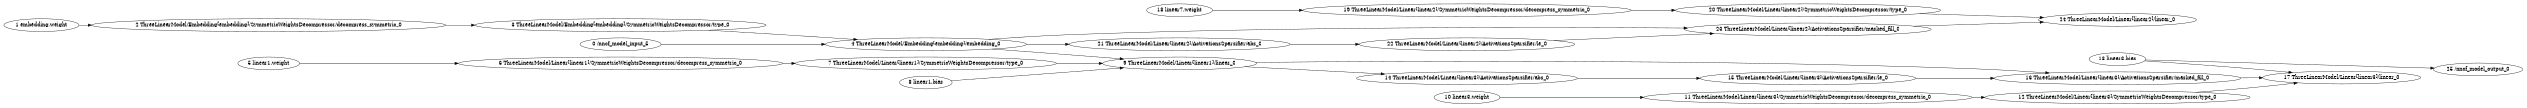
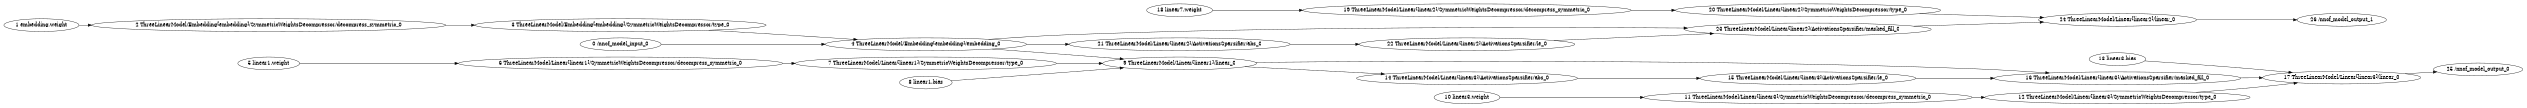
node "26 /nncf_model_output_1": added
node "0 /nncf_model_input_5": label "0 /nncf_model_input_5" -> "0 /nncf_model_input_0"
edge "13 linear3.bias" -> "25 /nncf_model_output_0": now "17 ThreeLinearModel/Linear[linear3]/linear_0" -> "25 /nncf_model_output_0"
